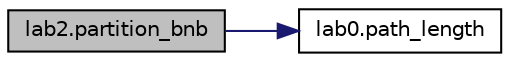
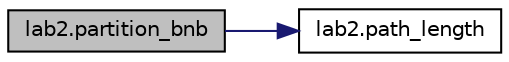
node "lab0.path_length": label "lab0.path_length" -> "lab2.path_length"
